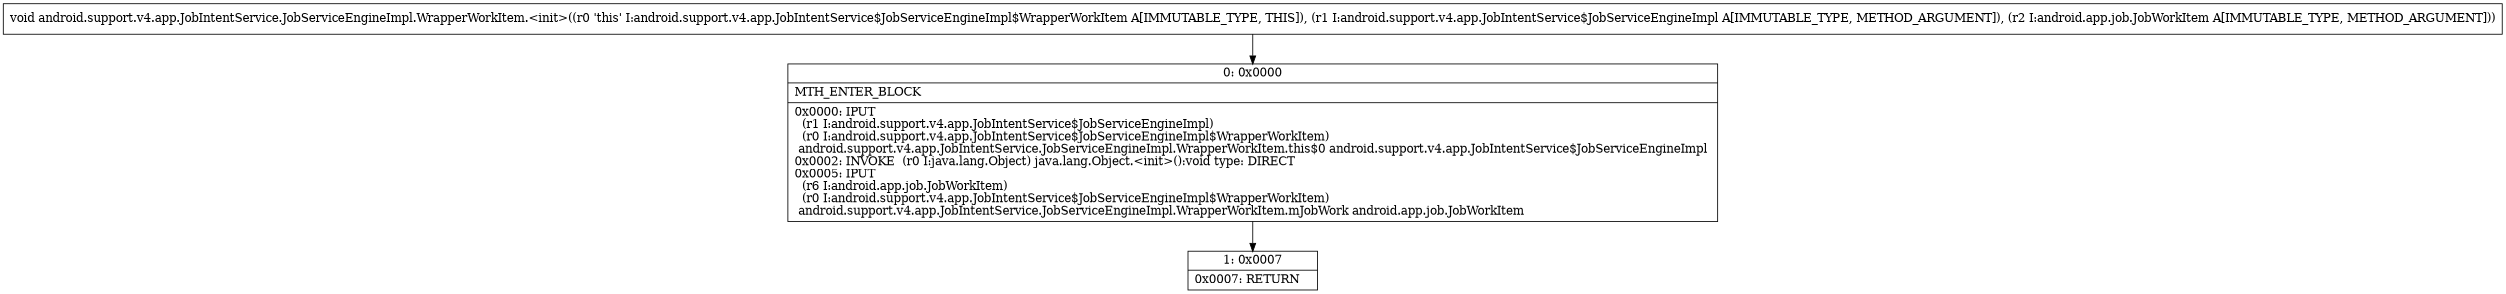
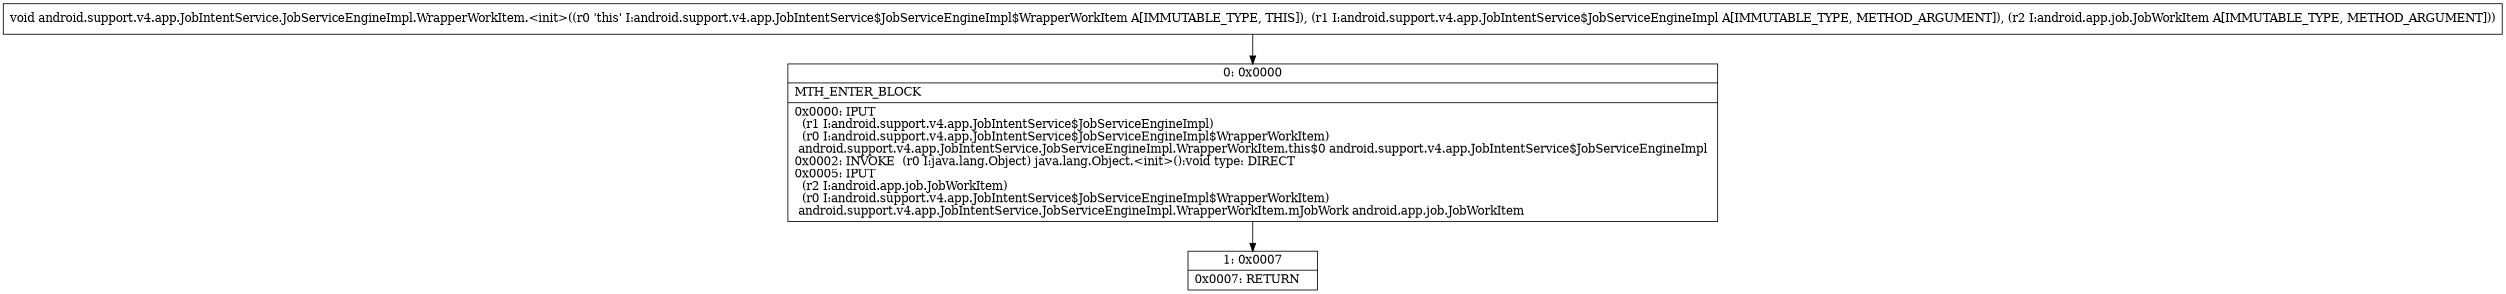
node "0: 0x0000": text "(r6 I:android.app.job.JobWorkItem)" -> "(r2 I:android.app.job.JobWorkItem)"
